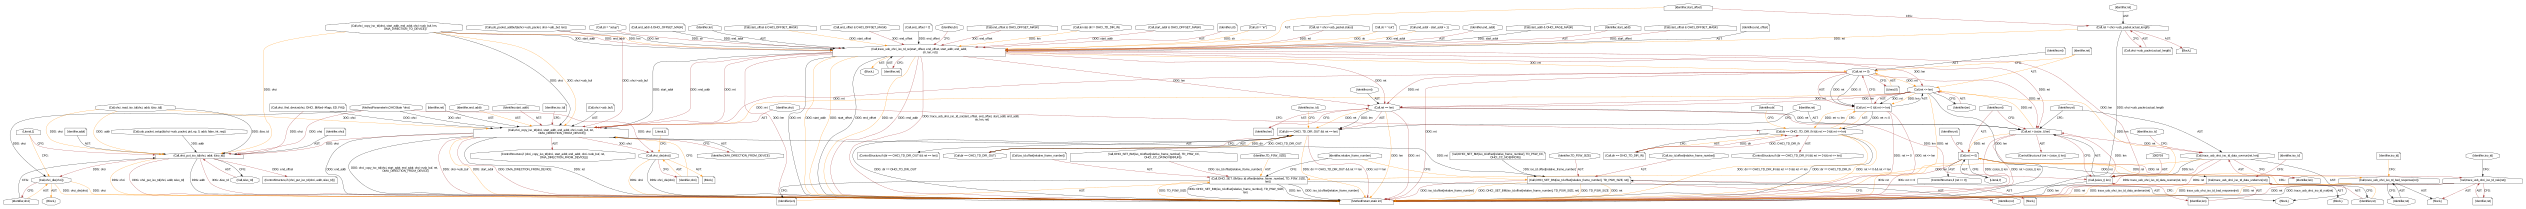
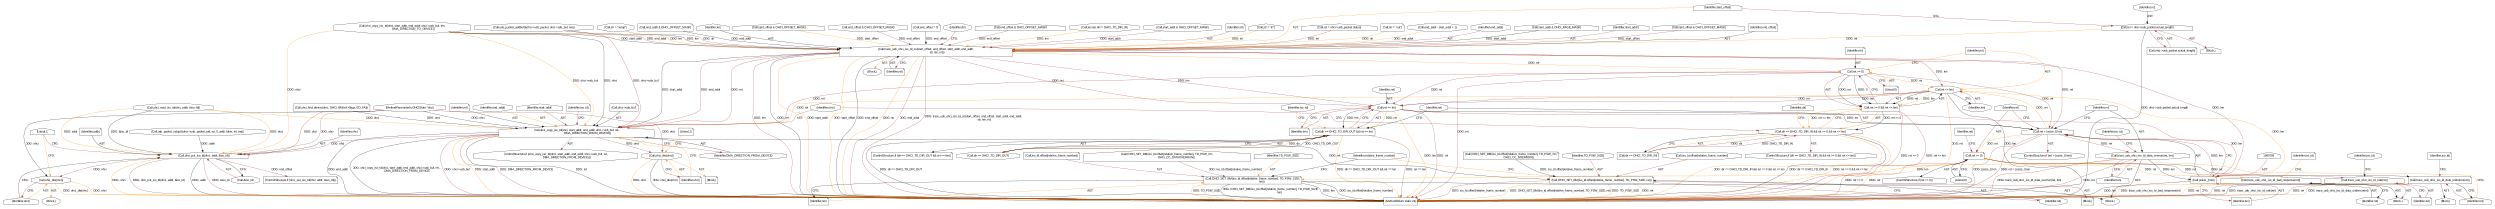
edge "(Call,dir == OHCI_TD_DIR_OUT && ret == len)" -> "(Call,ret == len)": added, label "CFG:"
node "(MethodReturn,static int)": shape house -> note
